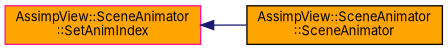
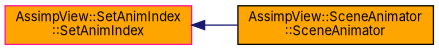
node "AssimpView::SceneAnimator ::SetAnimIndex": label "AssimpView::SceneAnimator ::SetAnimIndex" -> "AssimpView::SetAnimIndex ::SetAnimIndex"
